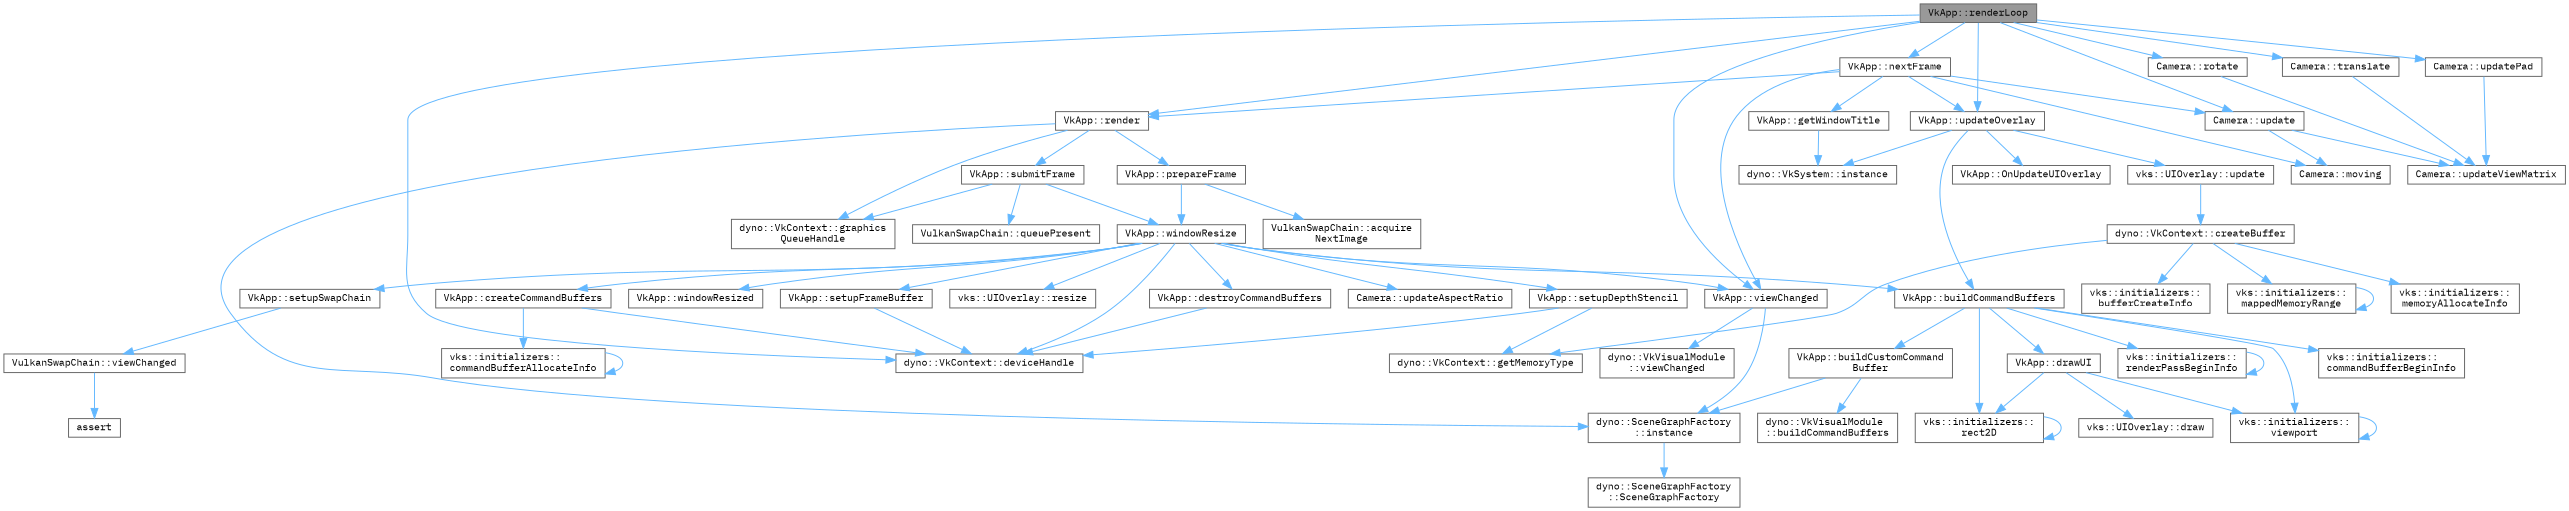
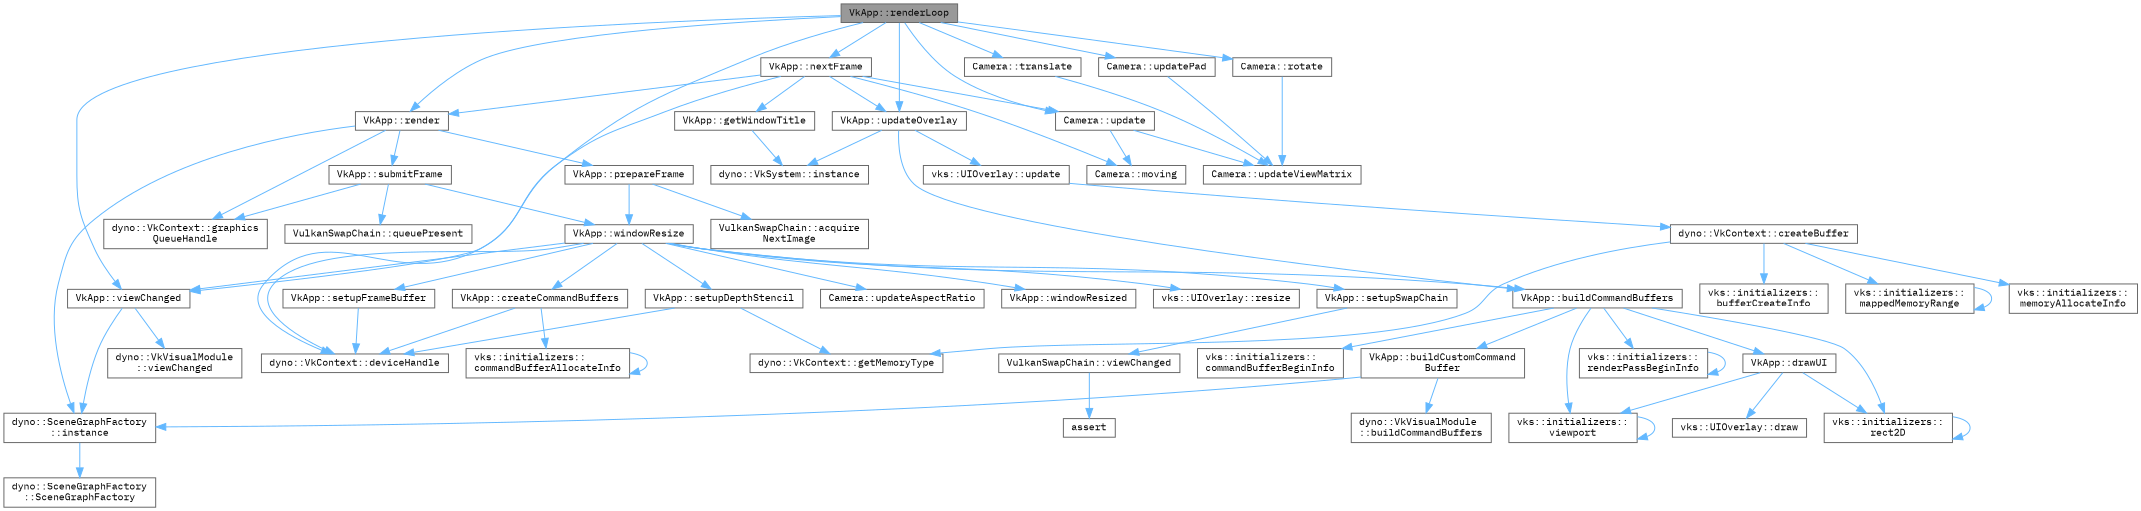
node "VkApp::OnUpdateUIOverlay": removed
node "VkApp::destroyCommandBuffers": removed
